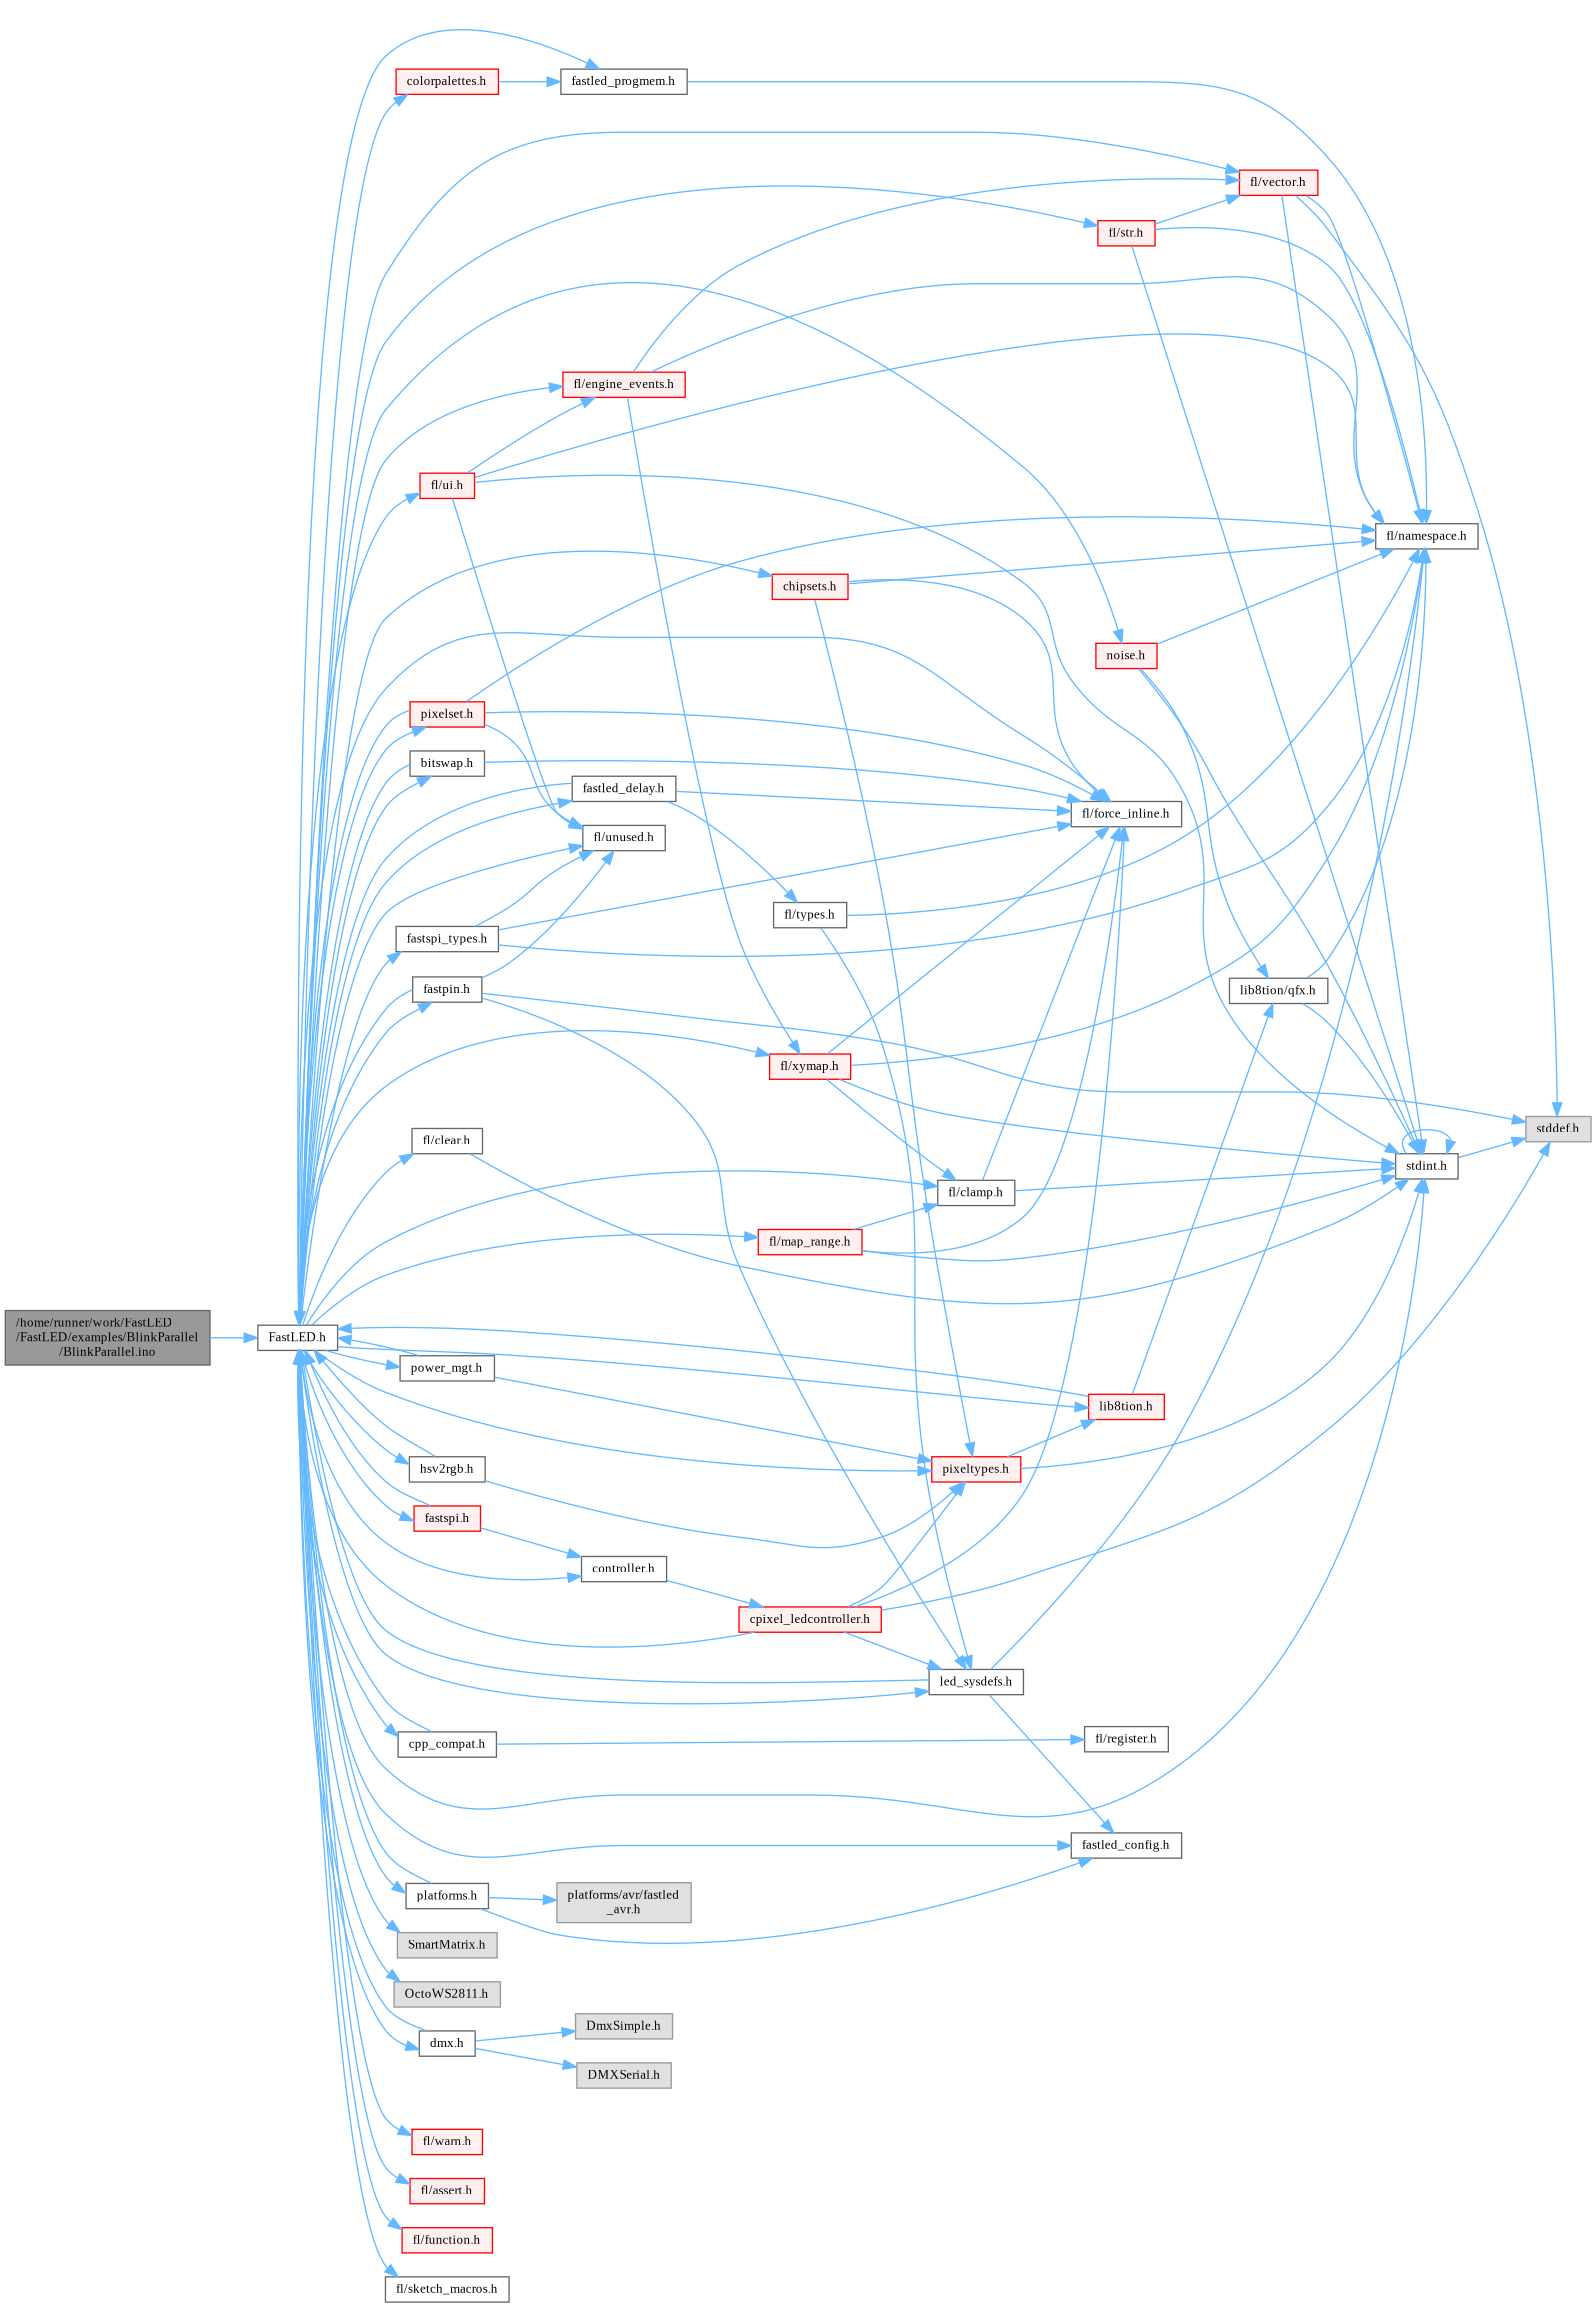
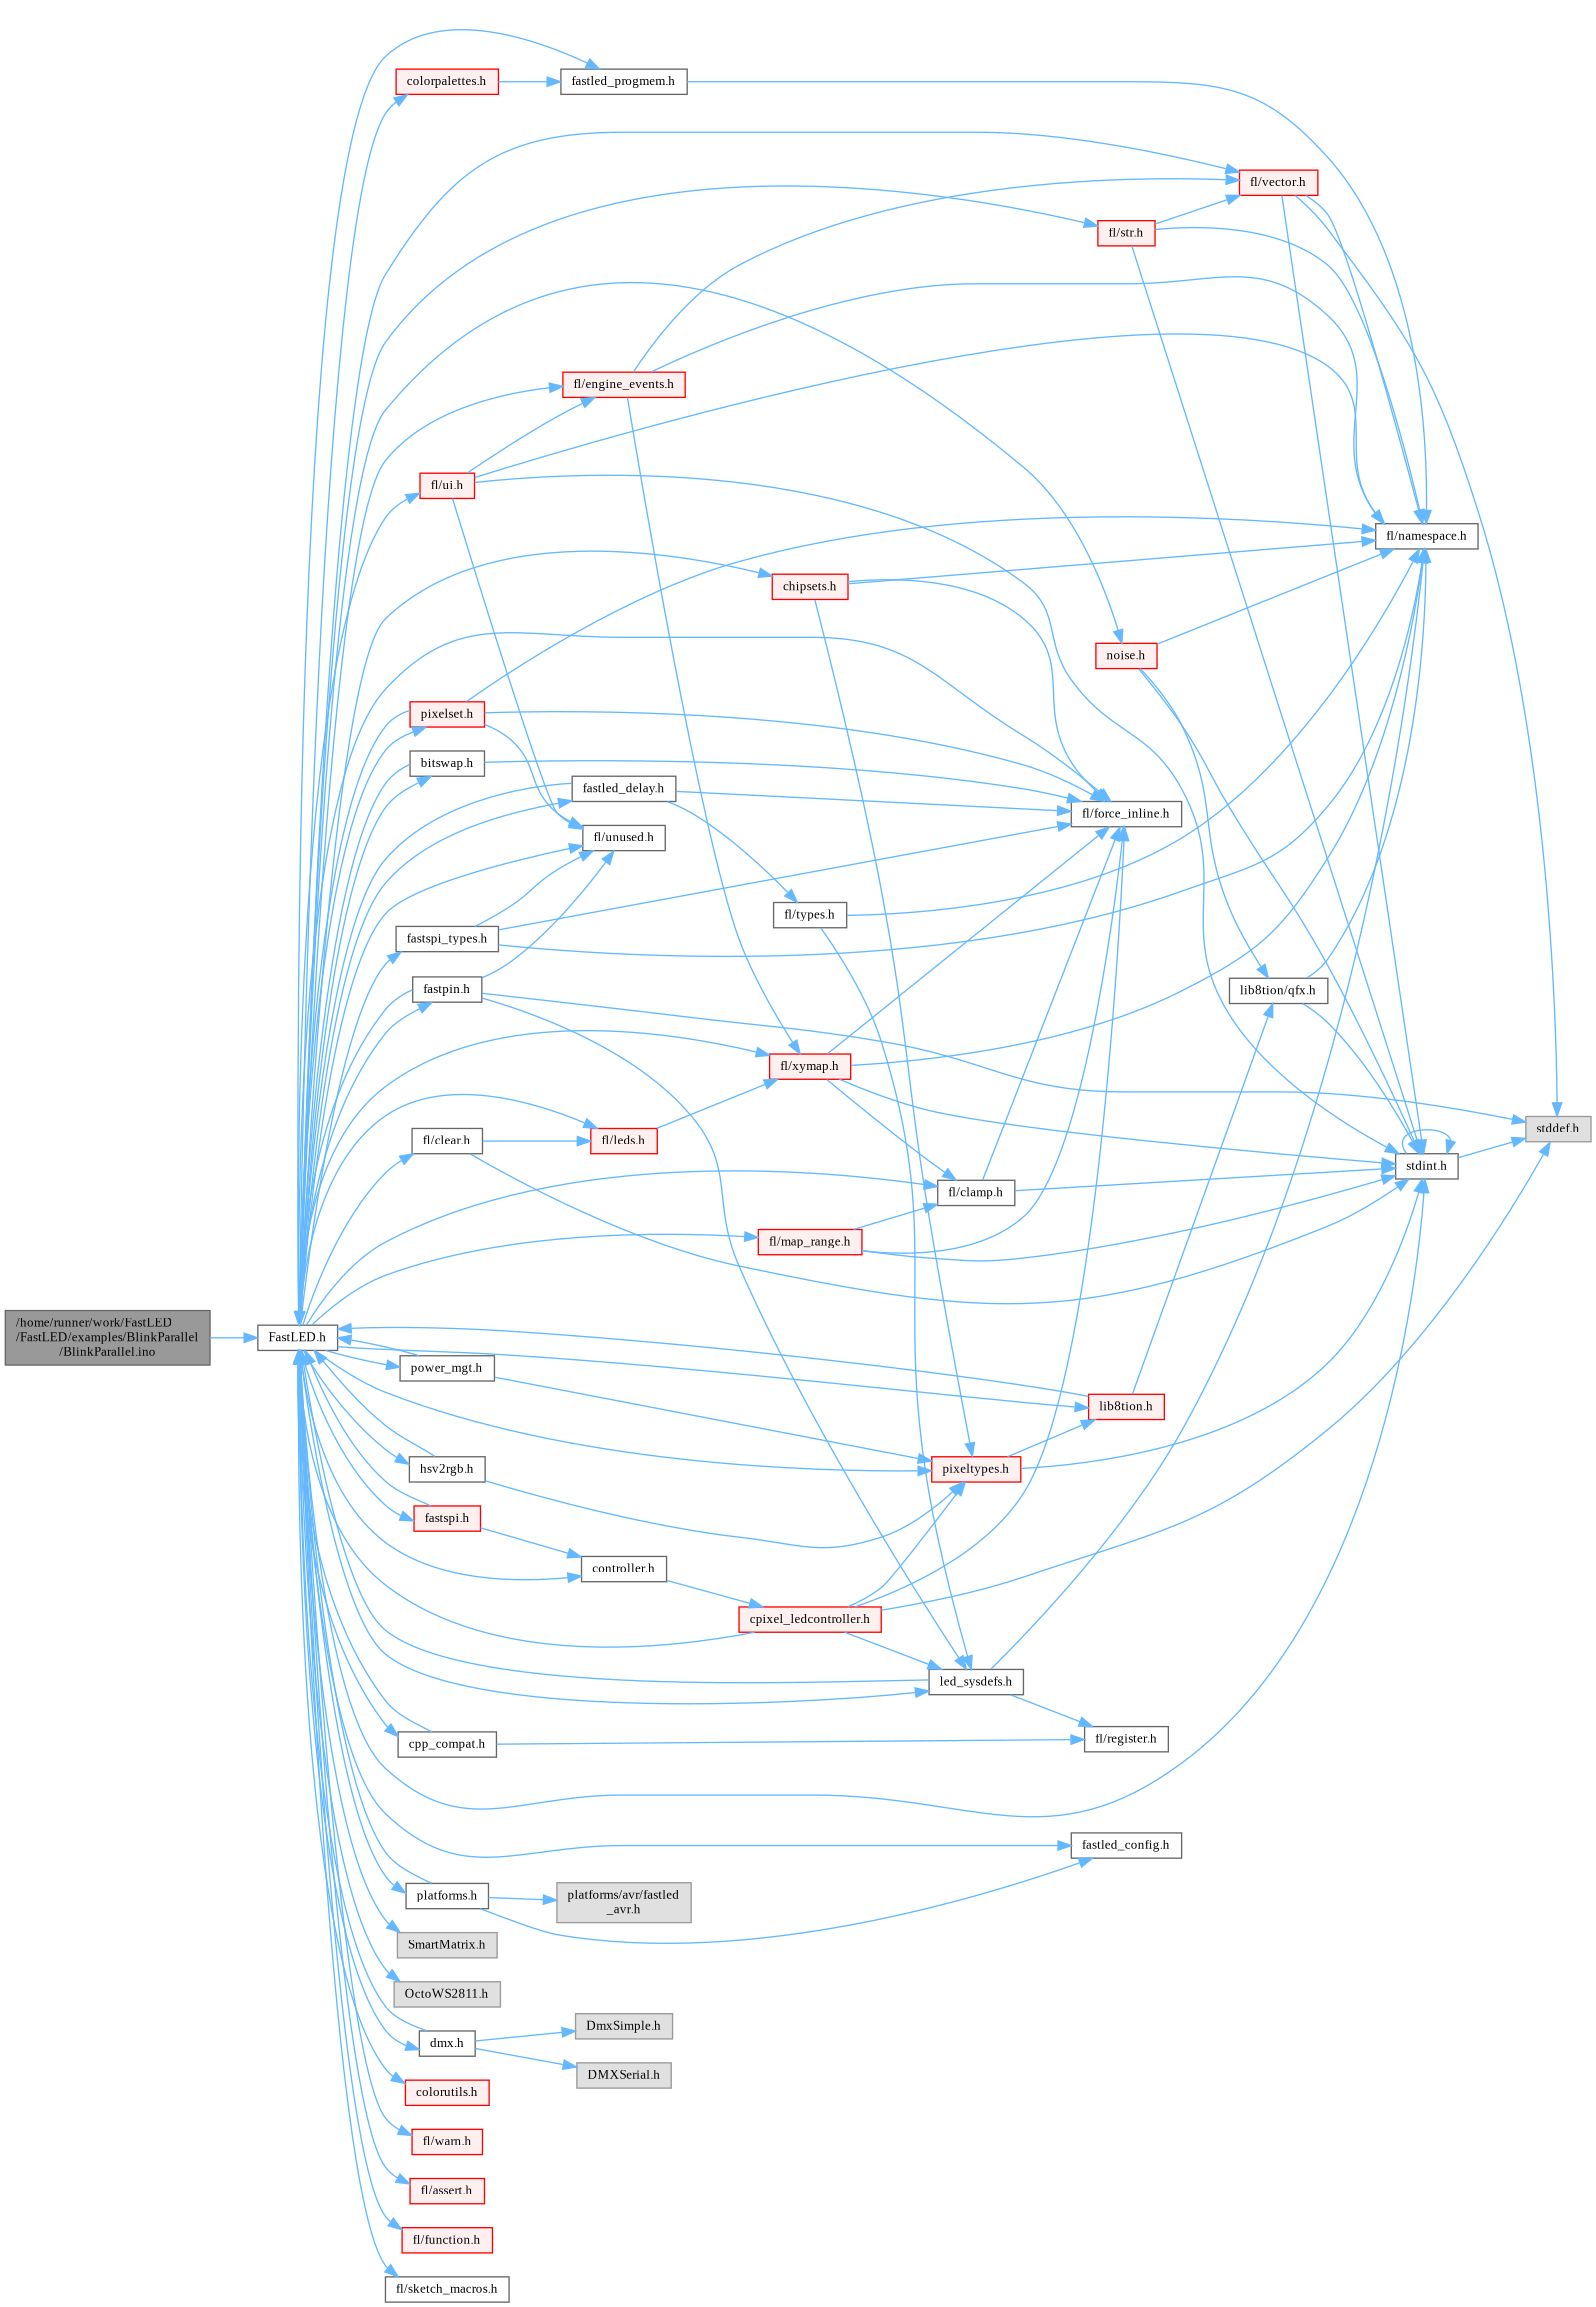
node "fl/leds.h": added
edge "led_sysdefs.h" -> "fastled_config.h": now "led_sysdefs.h" -> "fl/register.h"
node "colorutils.h": added
